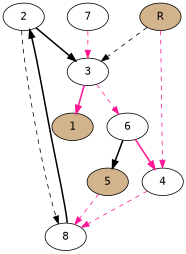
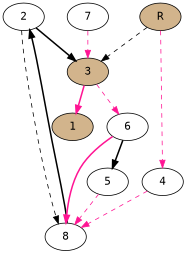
node "3": fillcolor white -> tan
edge "6" -> "4": now "6" -> "8"
node "5": fillcolor tan -> white
